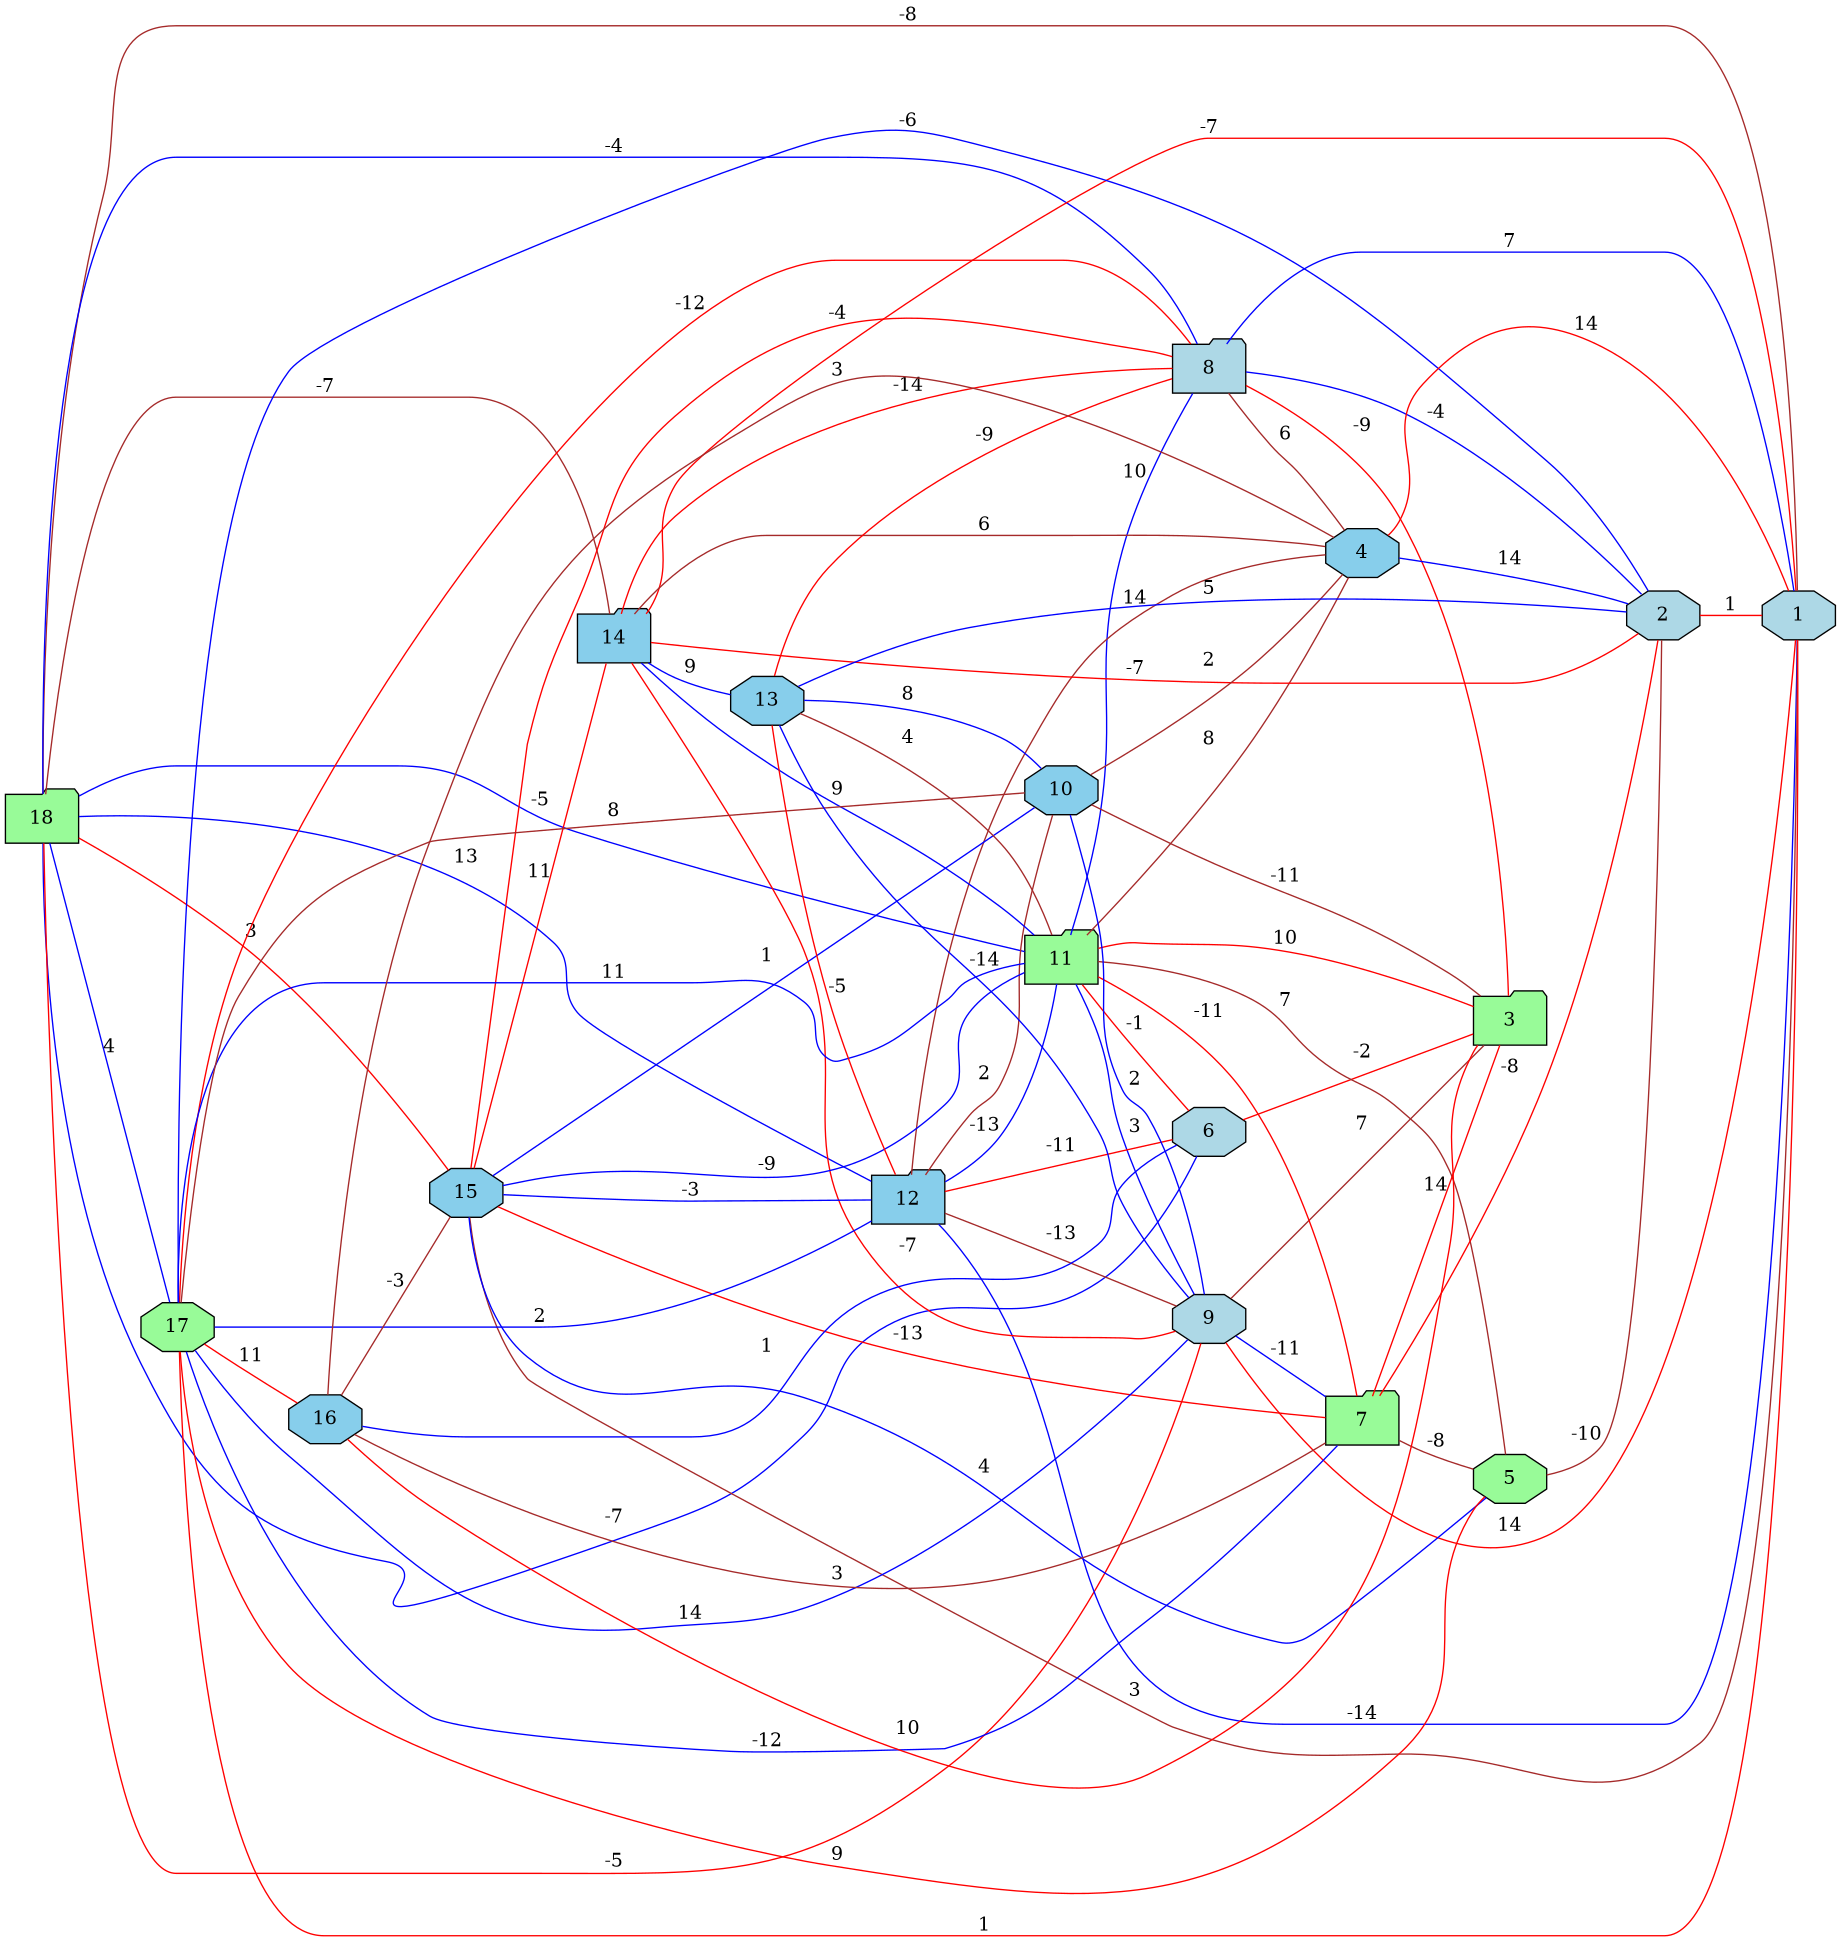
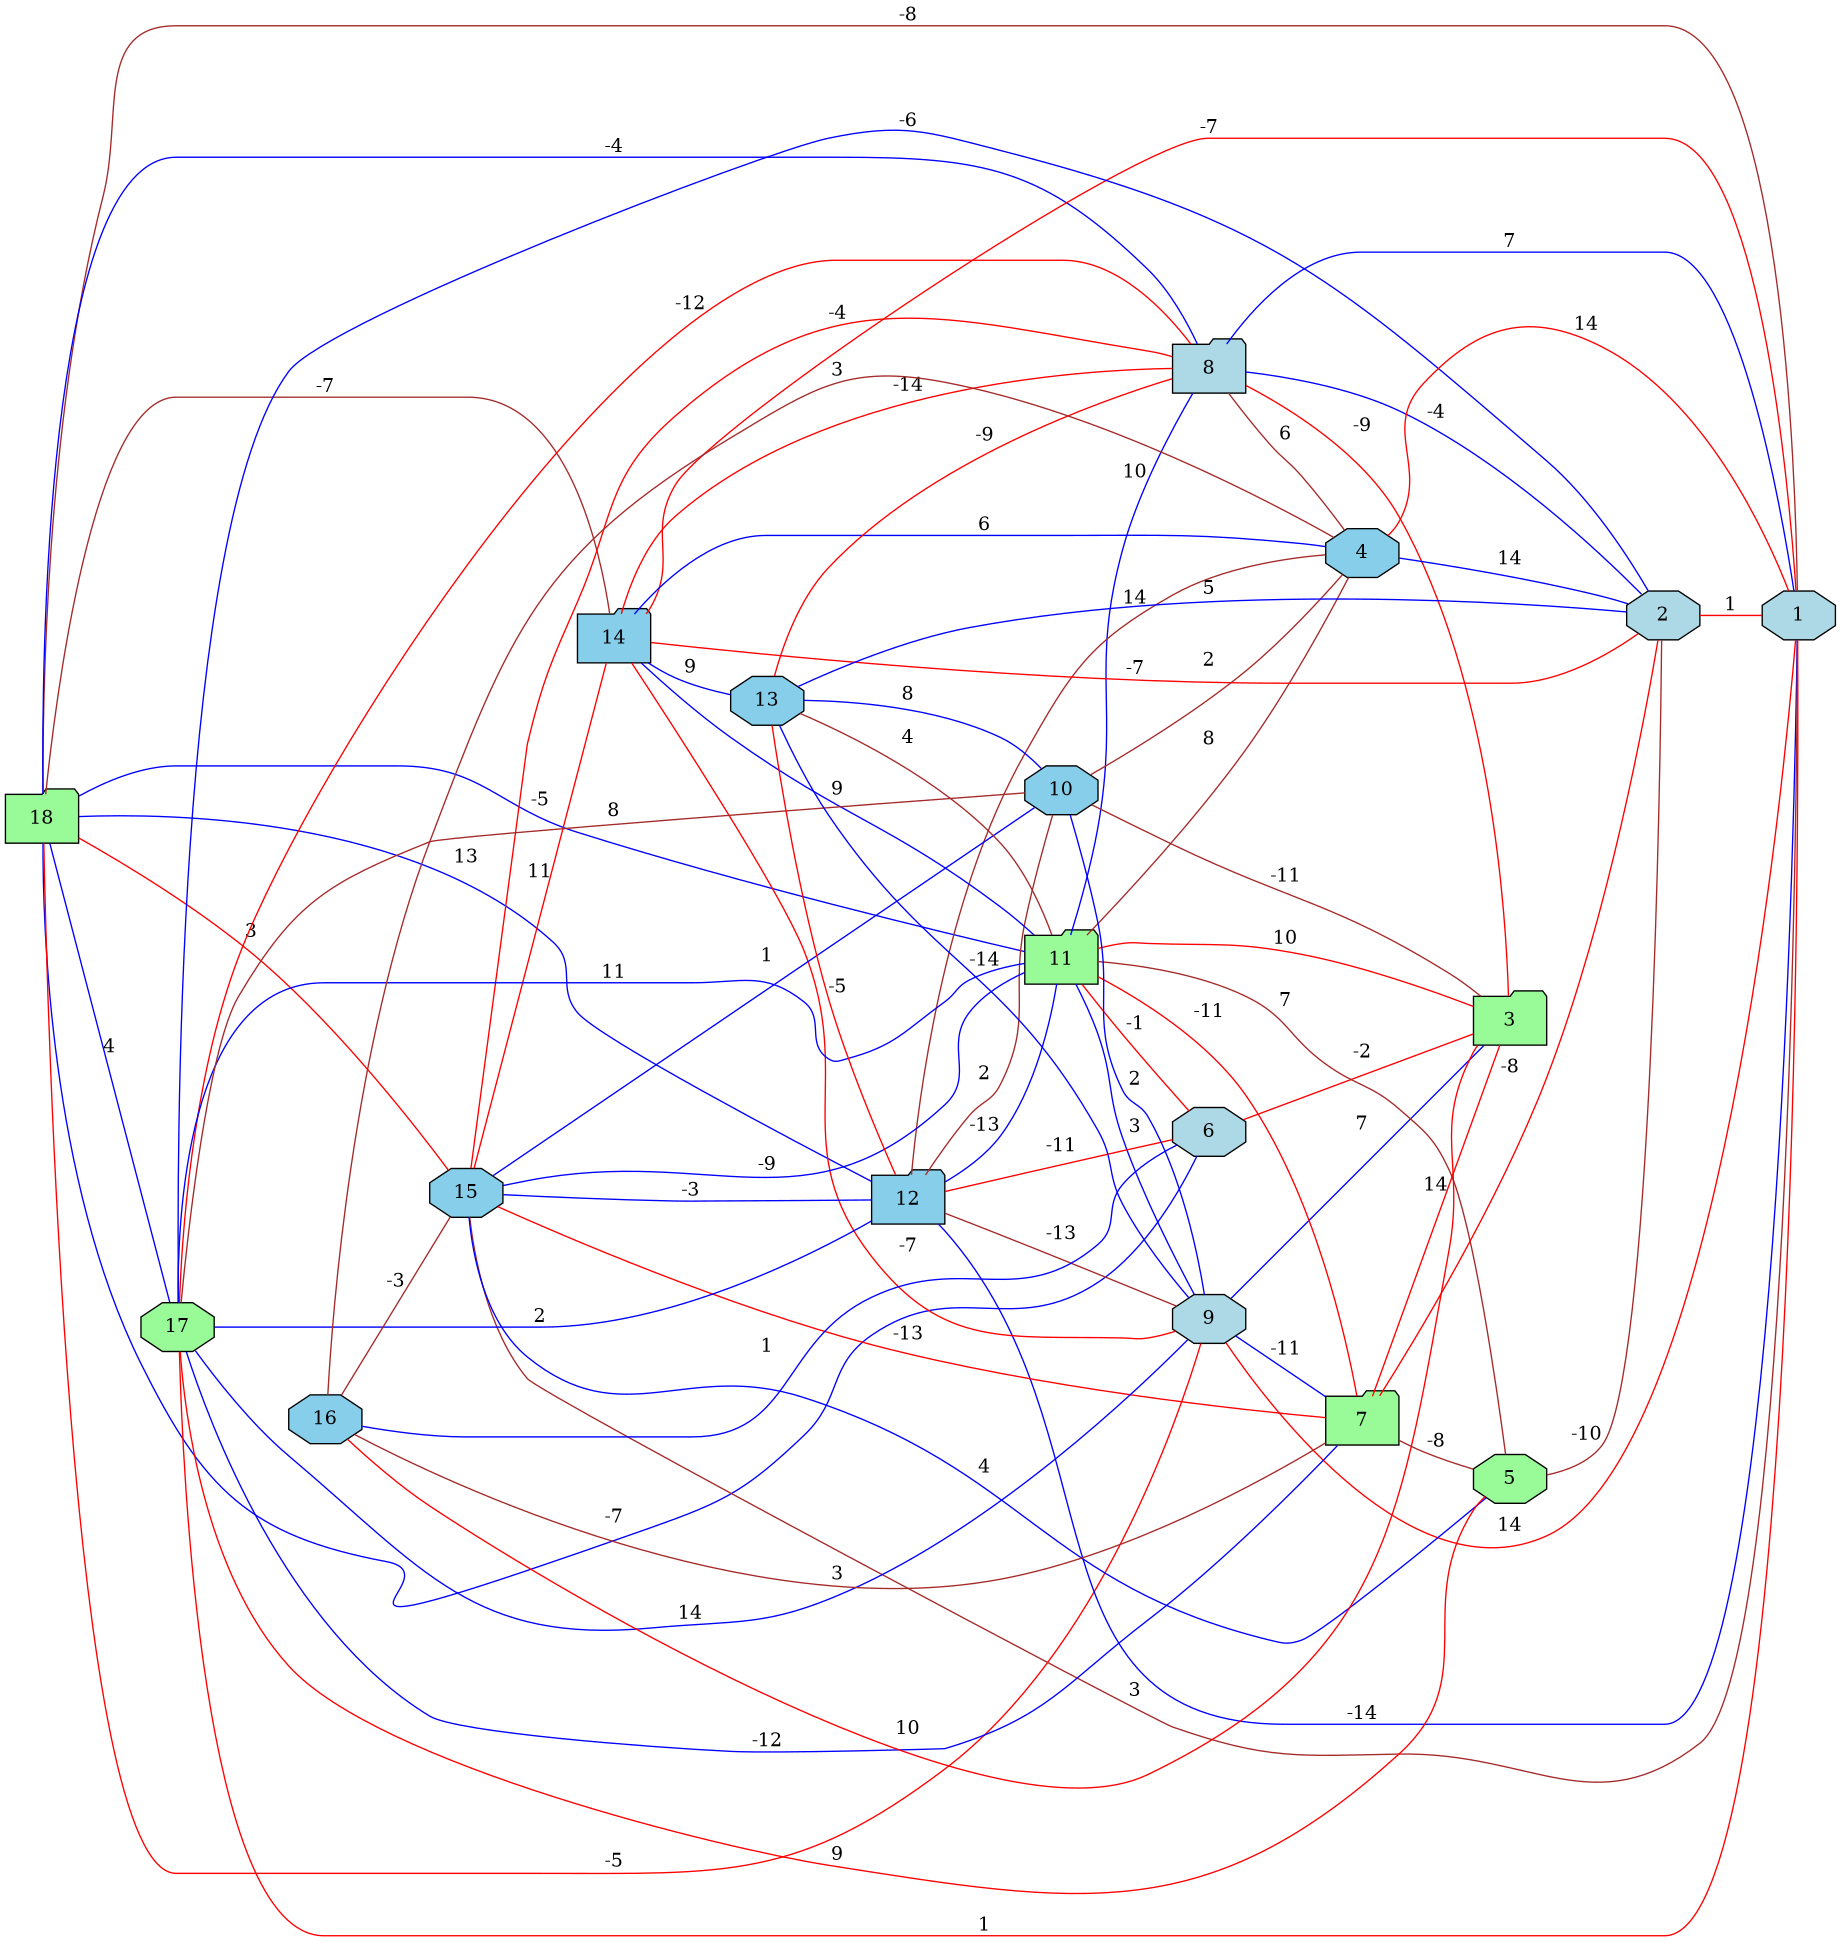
edge "4" -- "14": color brown -> blue
edge "3" -- "9": color brown -> blue
edge "17" -- "16": removed, label "11"
